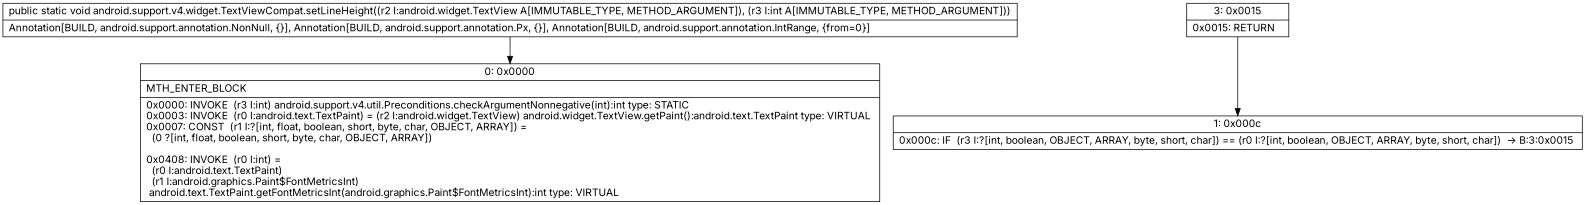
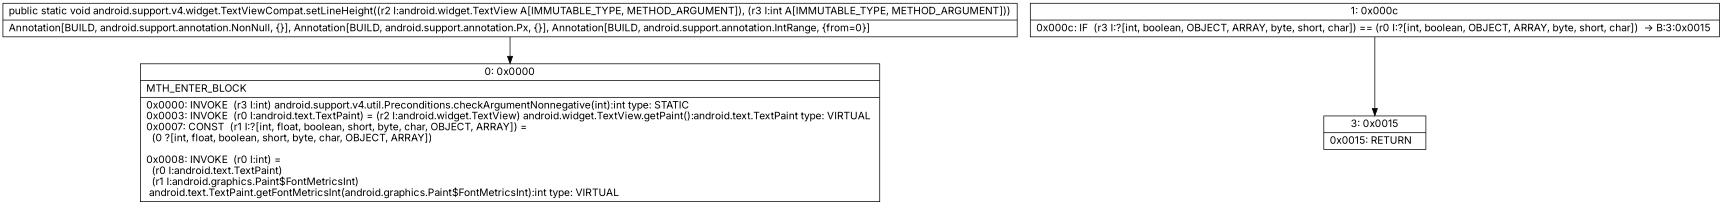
edge "3: 0x0015" -> "1: 0x000c": reversed
node "0: 0x0000": text "0x0408: INVOKE  (r0 I:int) =" -> "0x0008: INVOKE  (r0 I:int) ="
